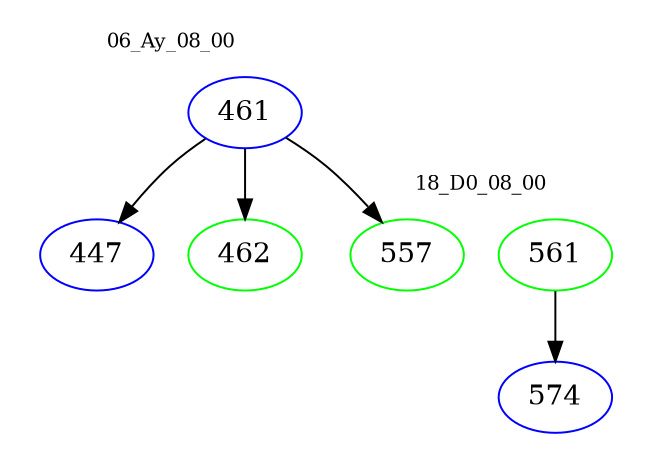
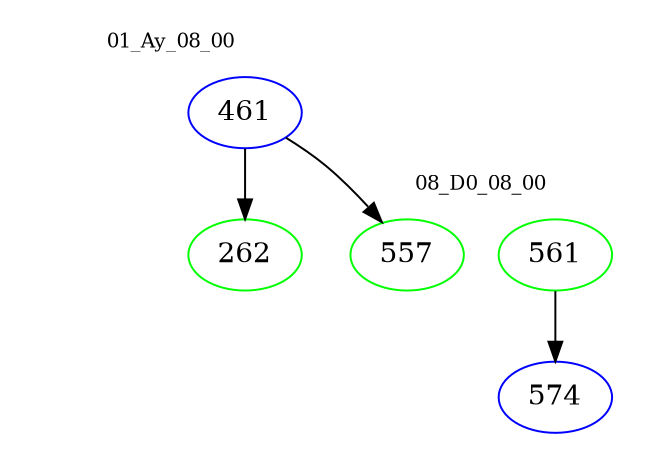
cluster "06_Ay_08_00": label "06_Ay_08_00" -> "01_Ay_08_00"
cluster "18_D0_08_00": label "18_D0_08_00" -> "08_D0_08_00"
node "447": removed
node "462": label "462" -> "262"
